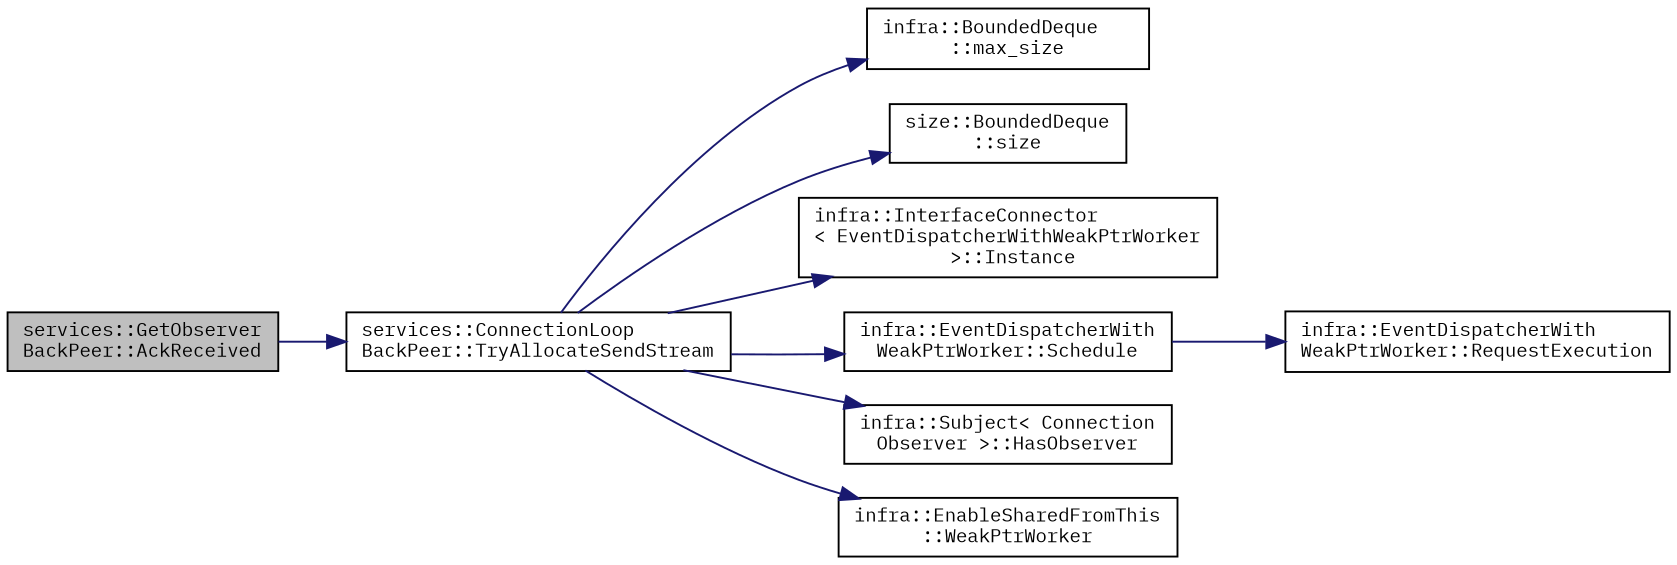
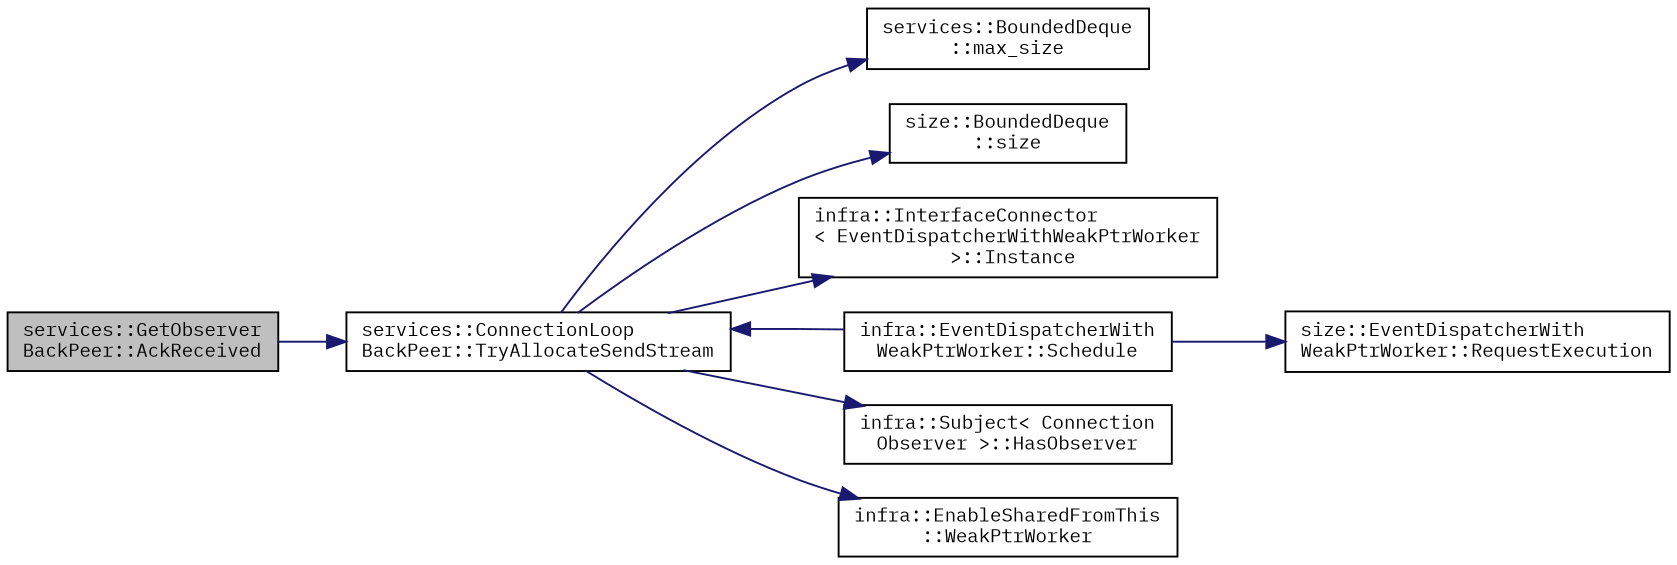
node "infra::BoundedDeque ::max_size": label "infra::BoundedDeque ::max_size" -> "services::BoundedDeque ::max_size"
node "infra::EventDispatcherWith WeakPtrWorker::RequestExecution": label "infra::EventDispatcherWith WeakPtrWorker::RequestExecution" -> "size::EventDispatcherWith WeakPtrWorker::RequestExecution"
edge "services::ConnectionLoop BackPeer::TryAllocateSendStream" -> "infra::EventDispatcherWith WeakPtrWorker::Schedule": reversed
